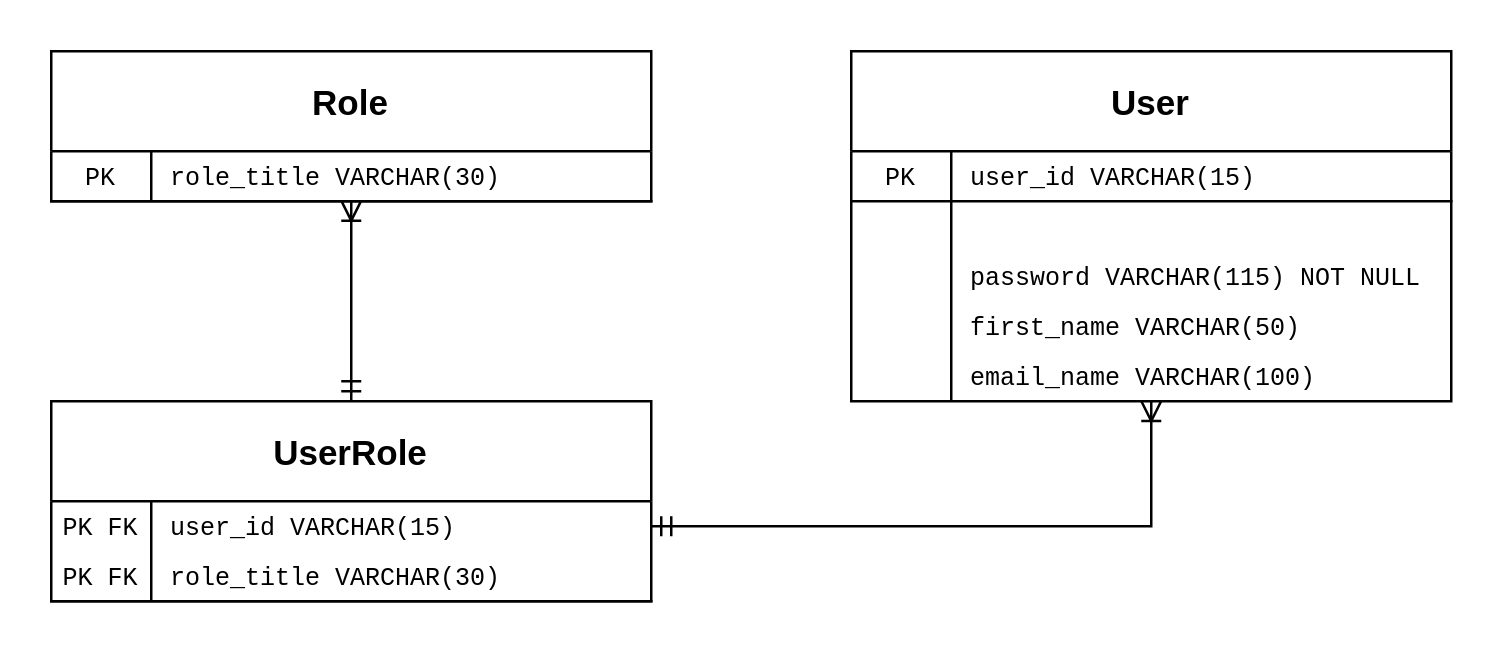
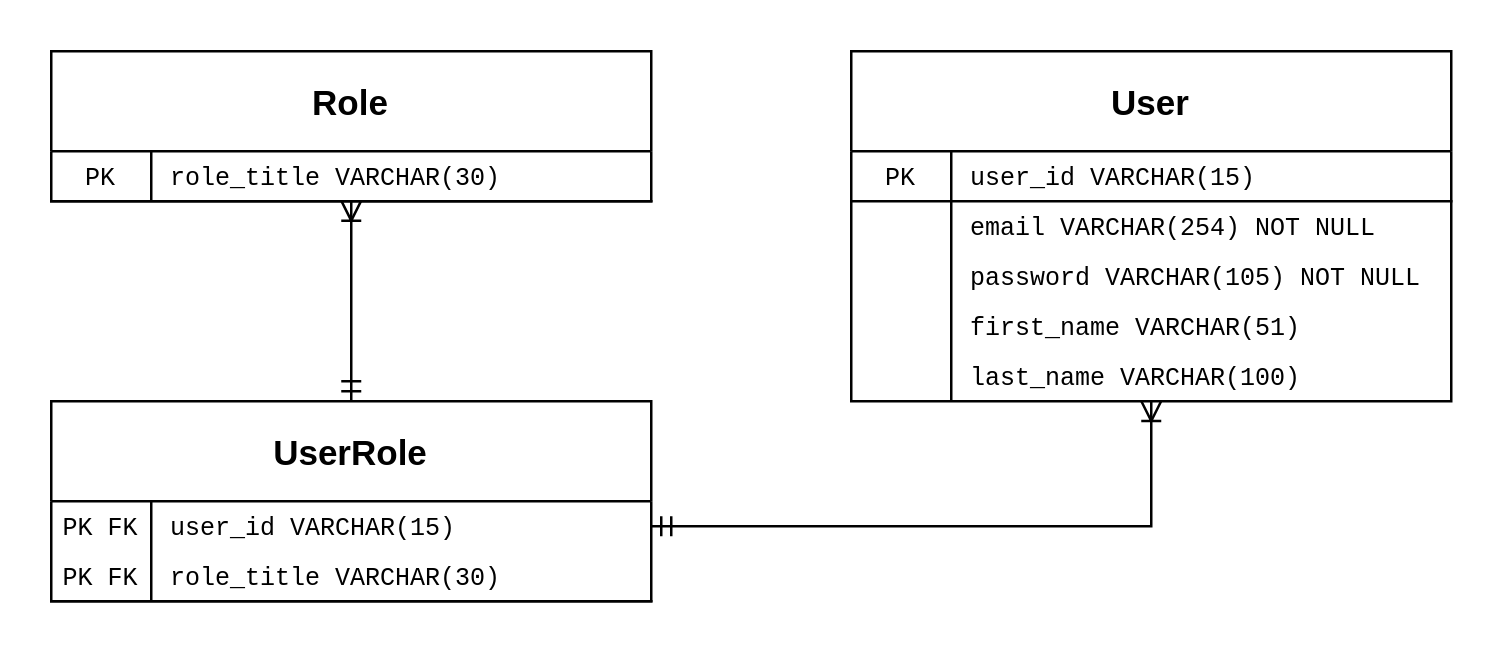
node "email VARCHAR(254) NOT NULL": added
node "password VARCHAR(115) NOT NULL": label "password VARCHAR(115) NOT NULL" -> "password VARCHAR(105) NOT NULL"
node "first_name VARCHAR(50)": label "first_name VARCHAR(50)" -> "first_name VARCHAR(51)"
node "email_name VARCHAR(100)": label "email_name VARCHAR(100)" -> "last_name VARCHAR(100)"
